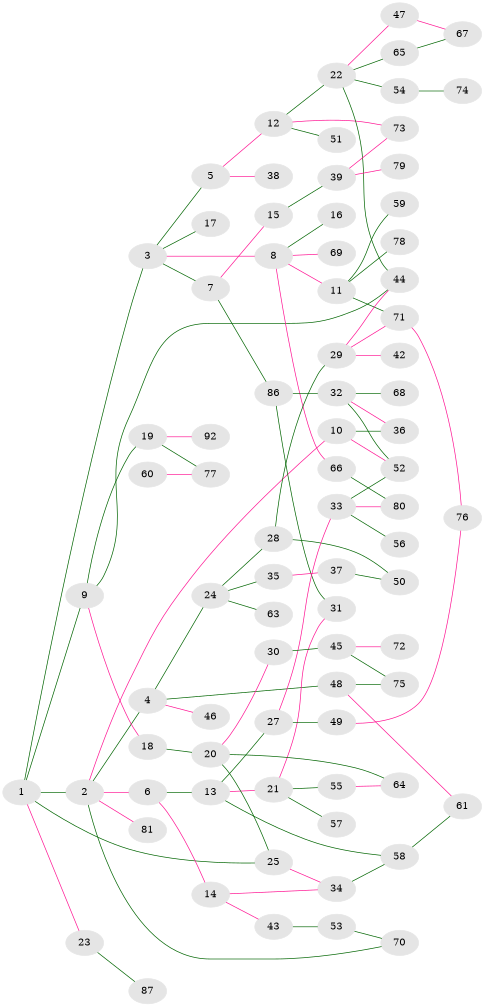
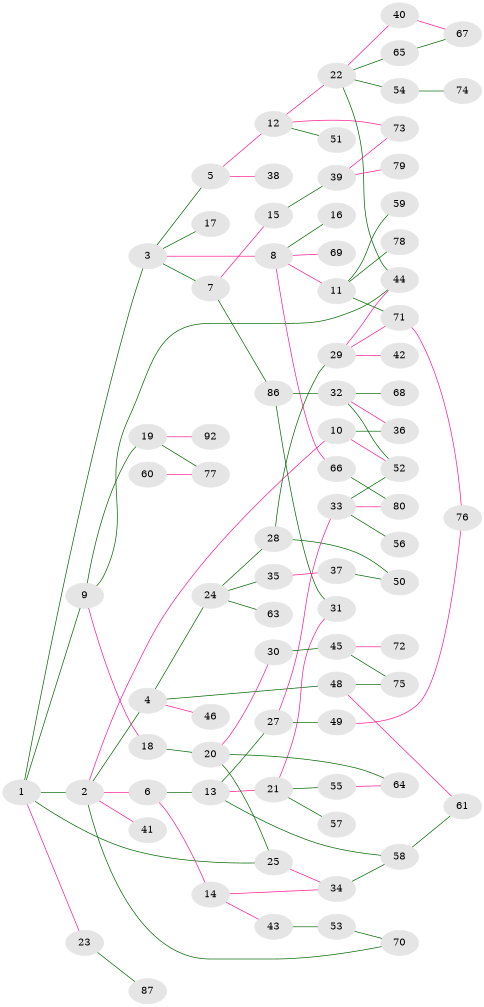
node "47": label "47" -> "40"
edge "22" -- "12": color darkgreen -> deeppink
node "81": label "81" -> "41"
